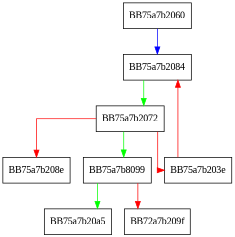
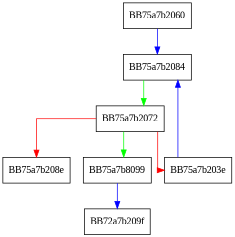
edge "BB75a7b203e" -> "BB75a7b2084": color red -> blue
edge "BB75a7b8099" -> "BB72a7b209f": color red -> blue
node "BB75a7b20a5": removed
